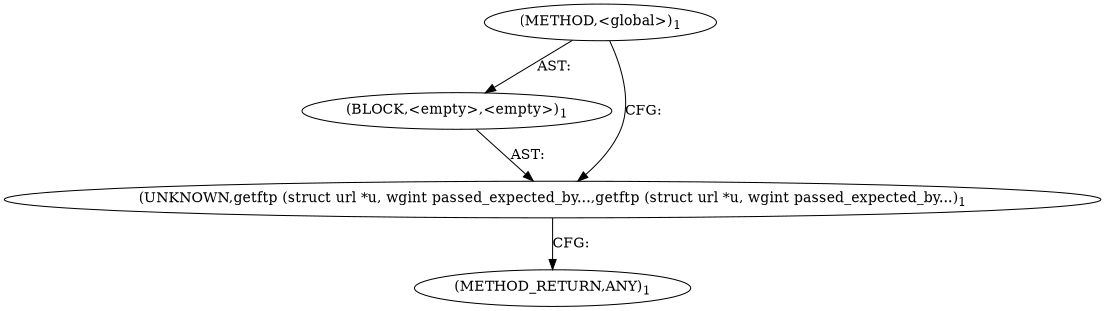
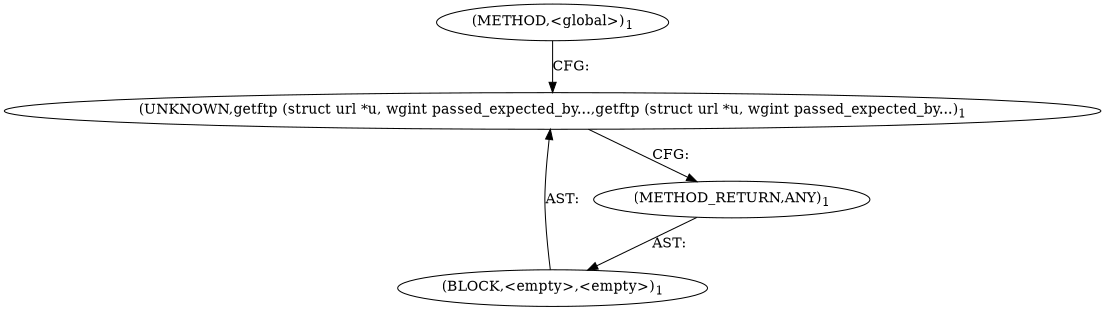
edge "(METHOD,<global>)" -> "(BLOCK,<empty>,<empty>)": now "(METHOD_RETURN,ANY)" -> "(BLOCK,<empty>,<empty>)"
